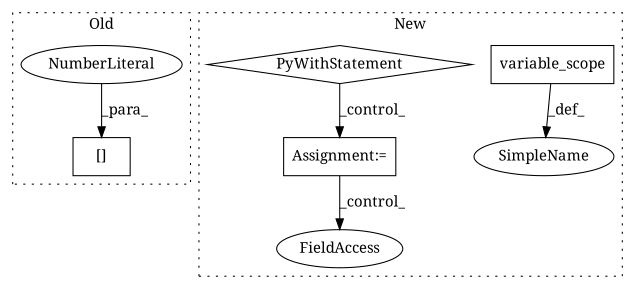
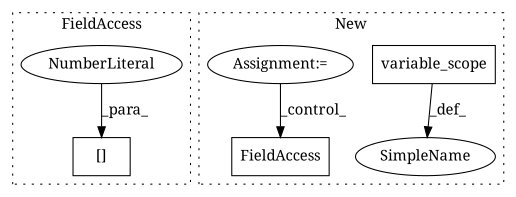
cluster "Old": label "Old" -> "FieldAccess"
node "PyWithStatement": removed
node "Assignment:=": shape box -> ellipse
node "FieldAccess": shape ellipse -> box
